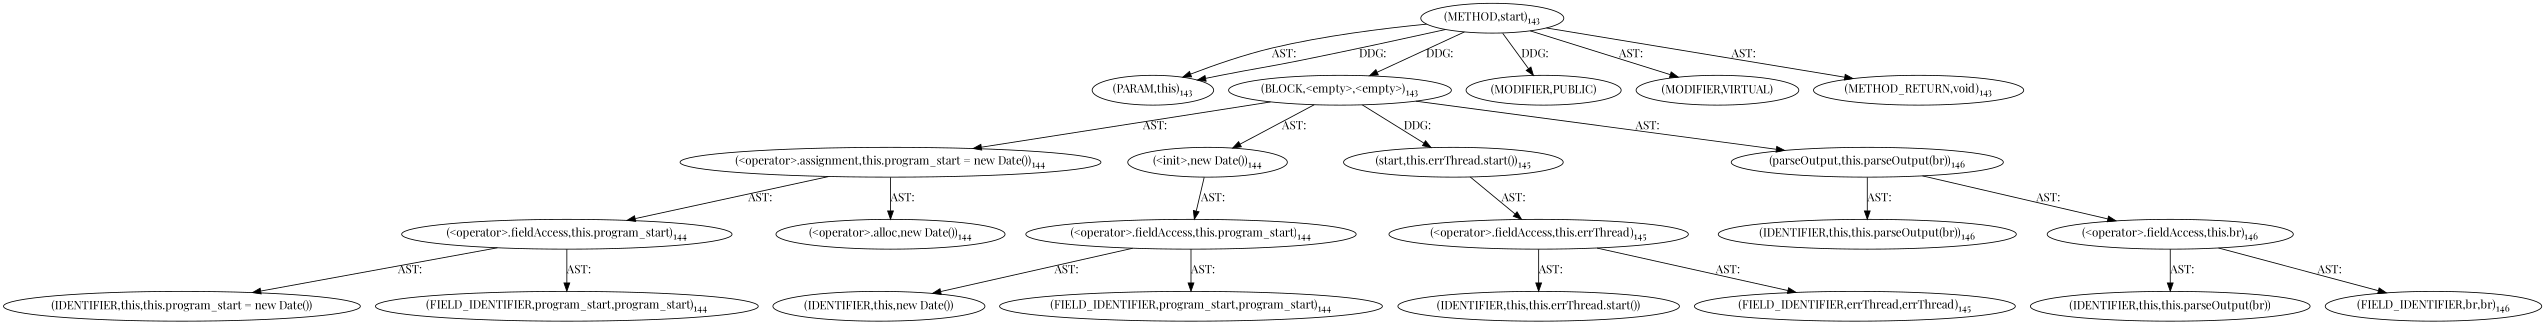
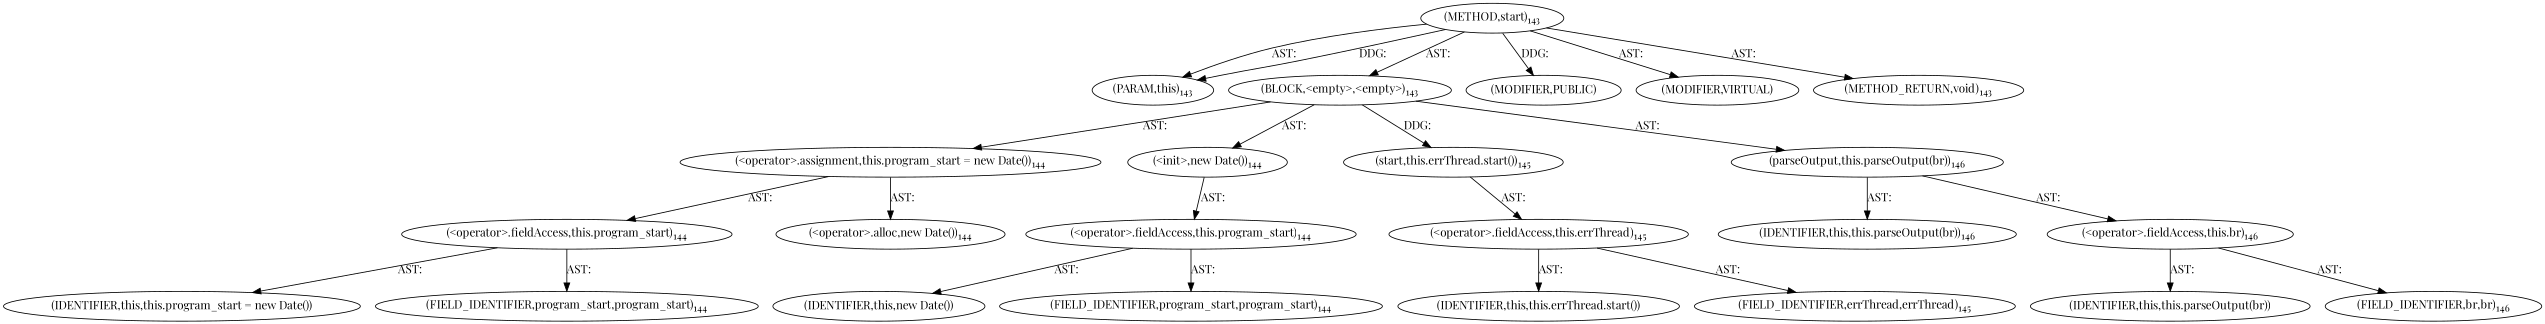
edge "(METHOD,start)" -> "(BLOCK,<empty>,<empty>)": label "DDG: " -> "AST: "
